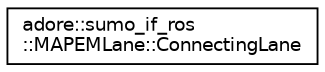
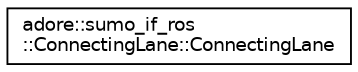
node "adore::sumo_if_ros ::MAPEMLane::ConnectingLane": label "adore::sumo_if_ros ::MAPEMLane::ConnectingLane" -> "adore::sumo_if_ros ::ConnectingLane::ConnectingLane"
